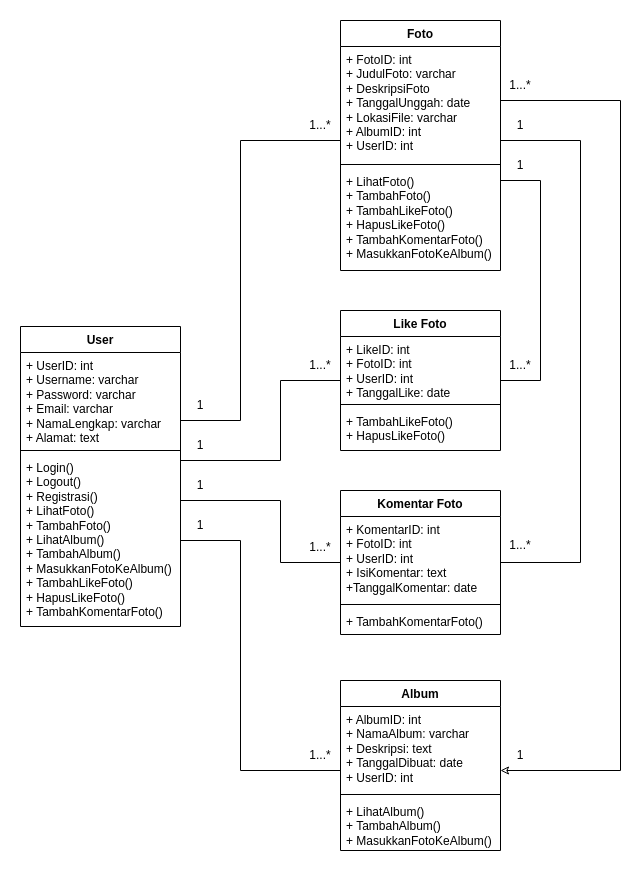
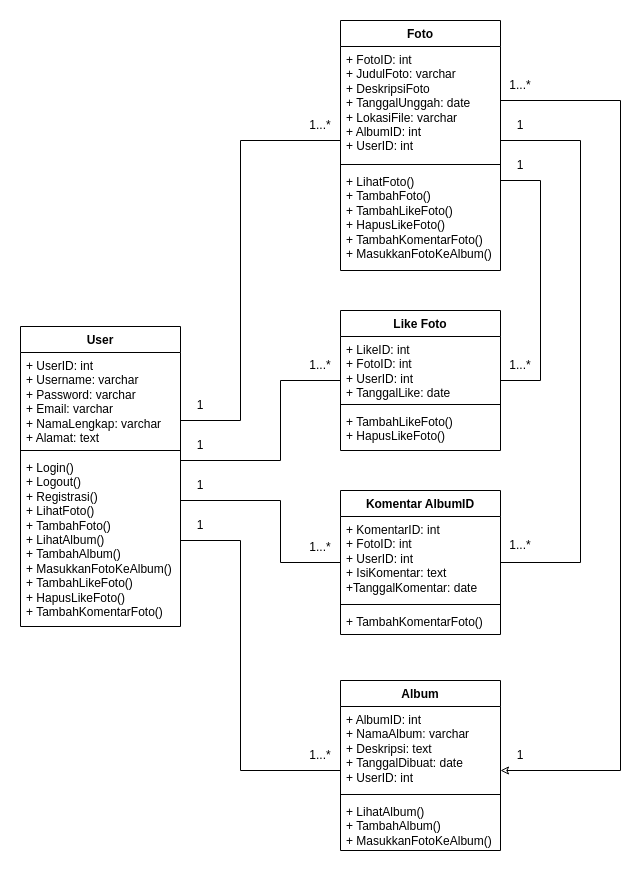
node "Komentar Foto": label "Komentar Foto" -> "Komentar AlbumID"
